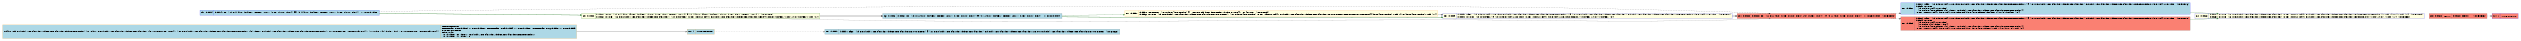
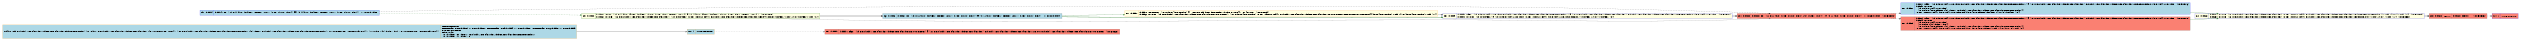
edge "19: 0x000f" -> "20: 0x0011": style bold -> dashed
edge "24: 0x0022" -> "25: 0x0028": added
node "15: 0x0000": fillcolor lightblue -> salmon
